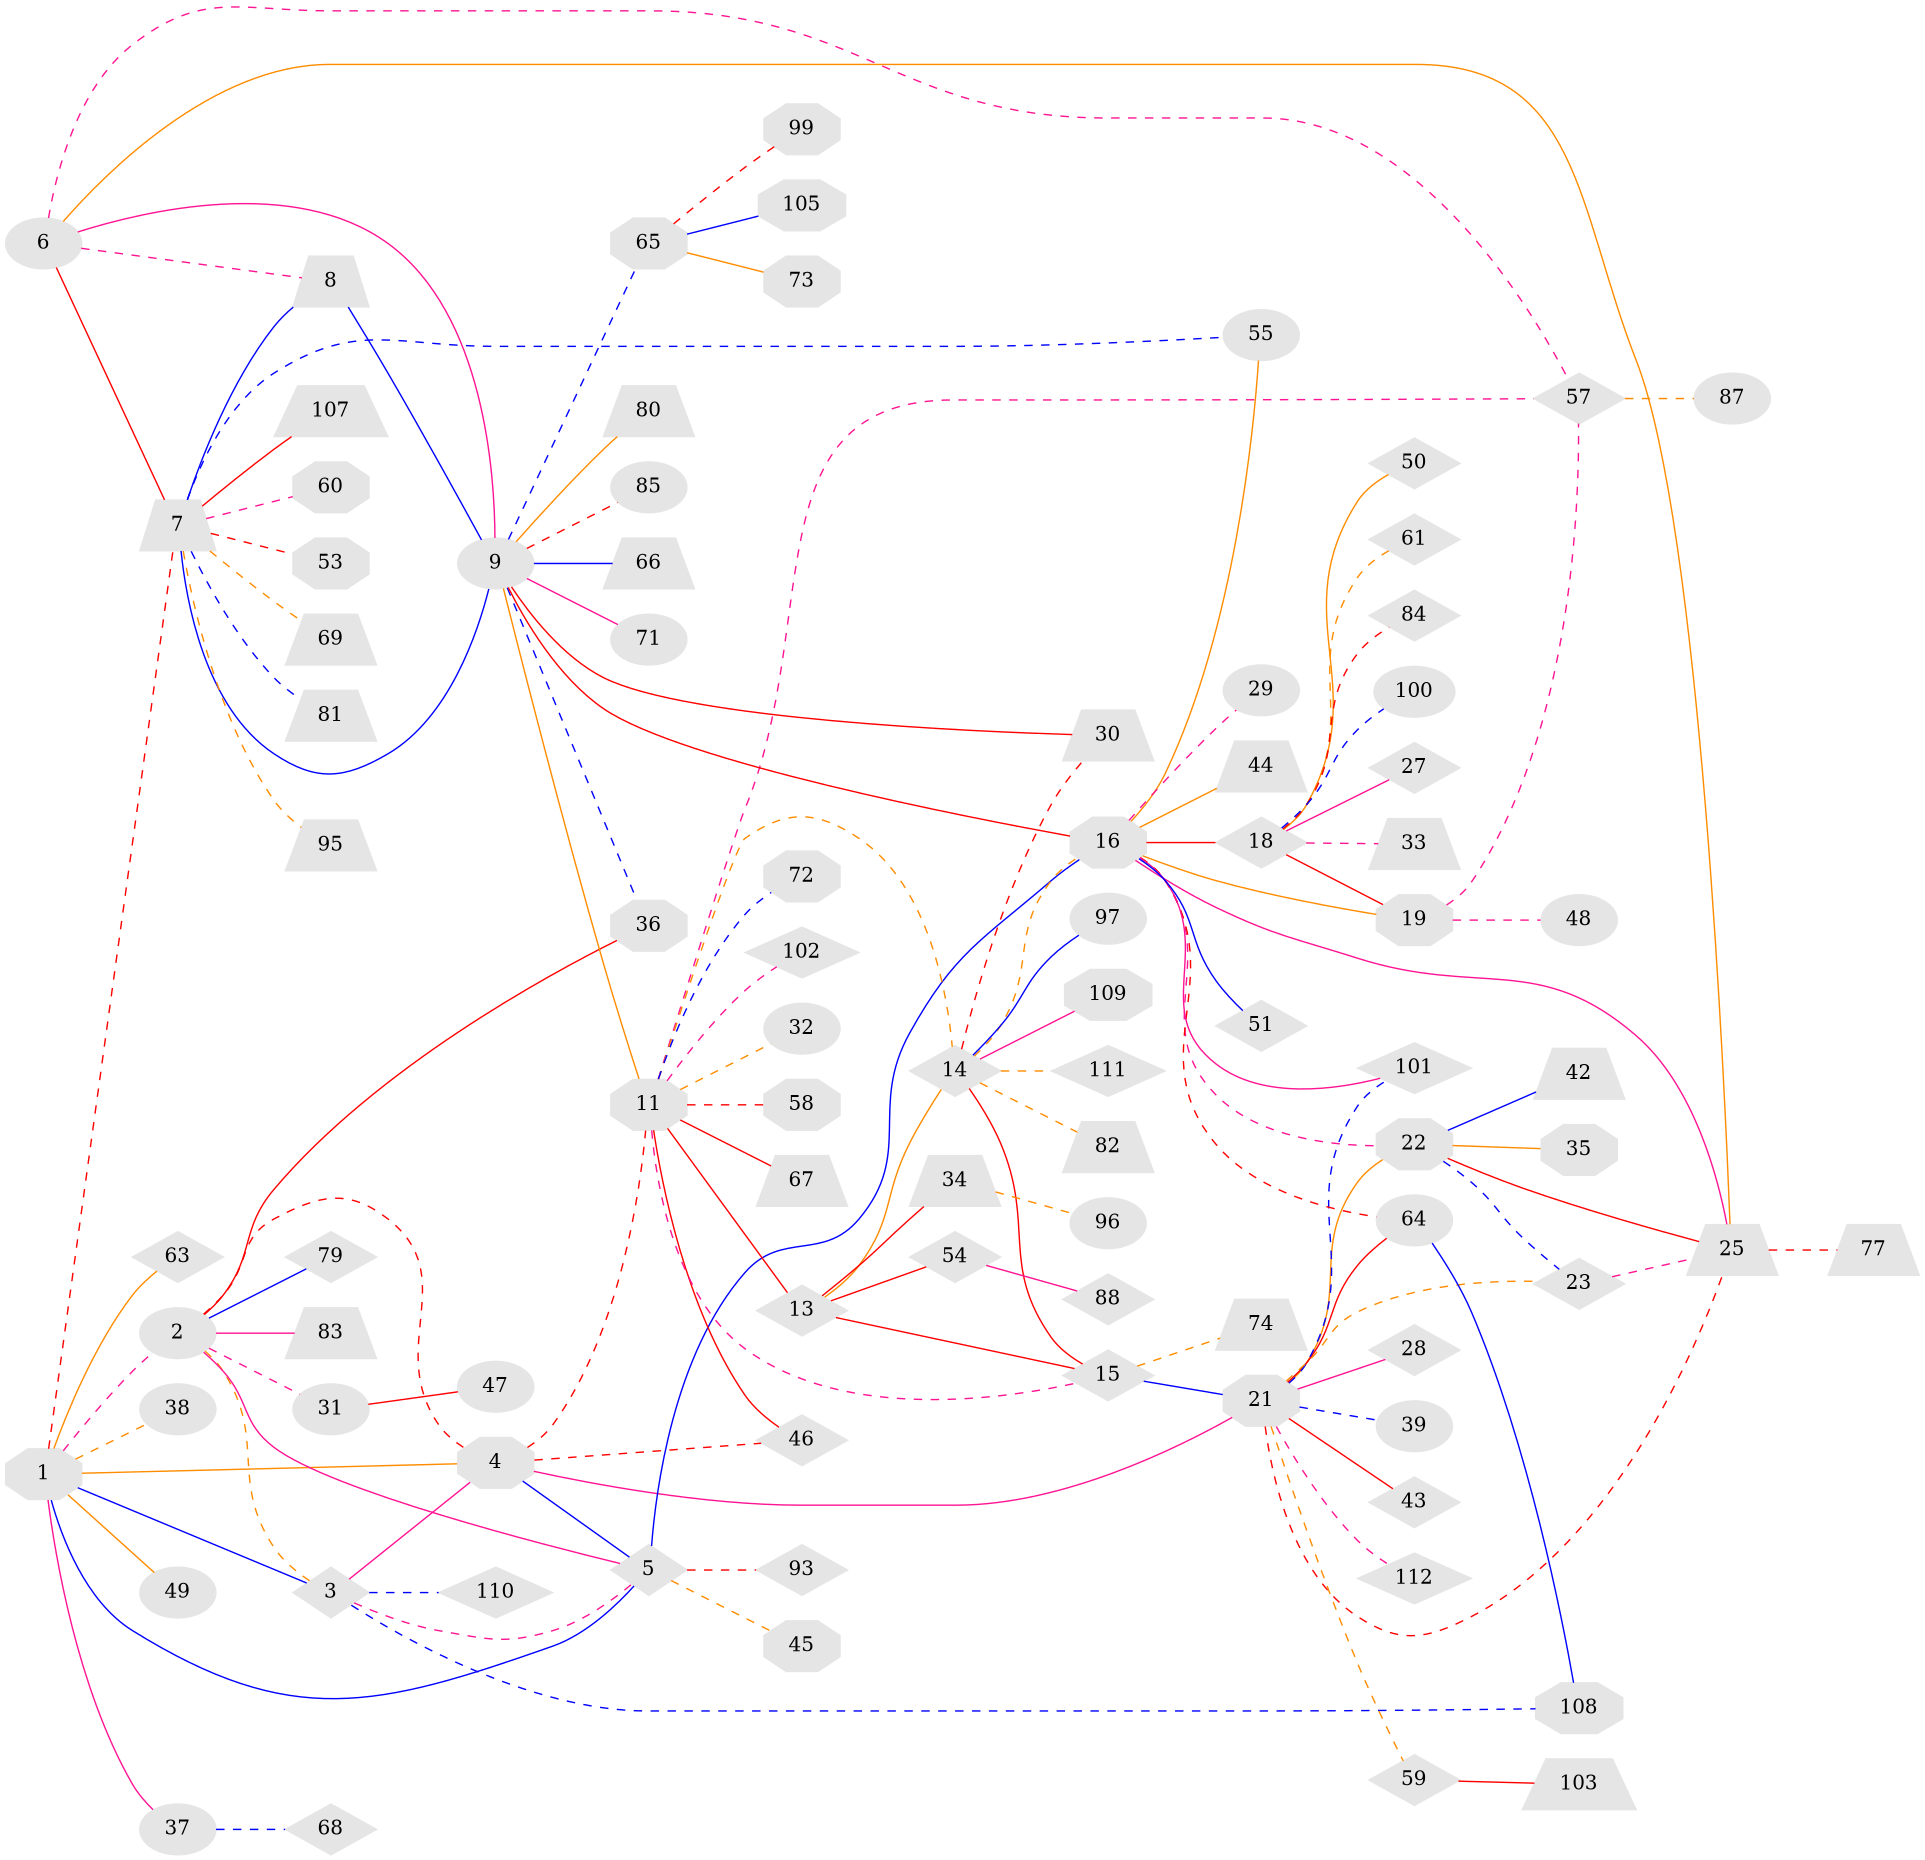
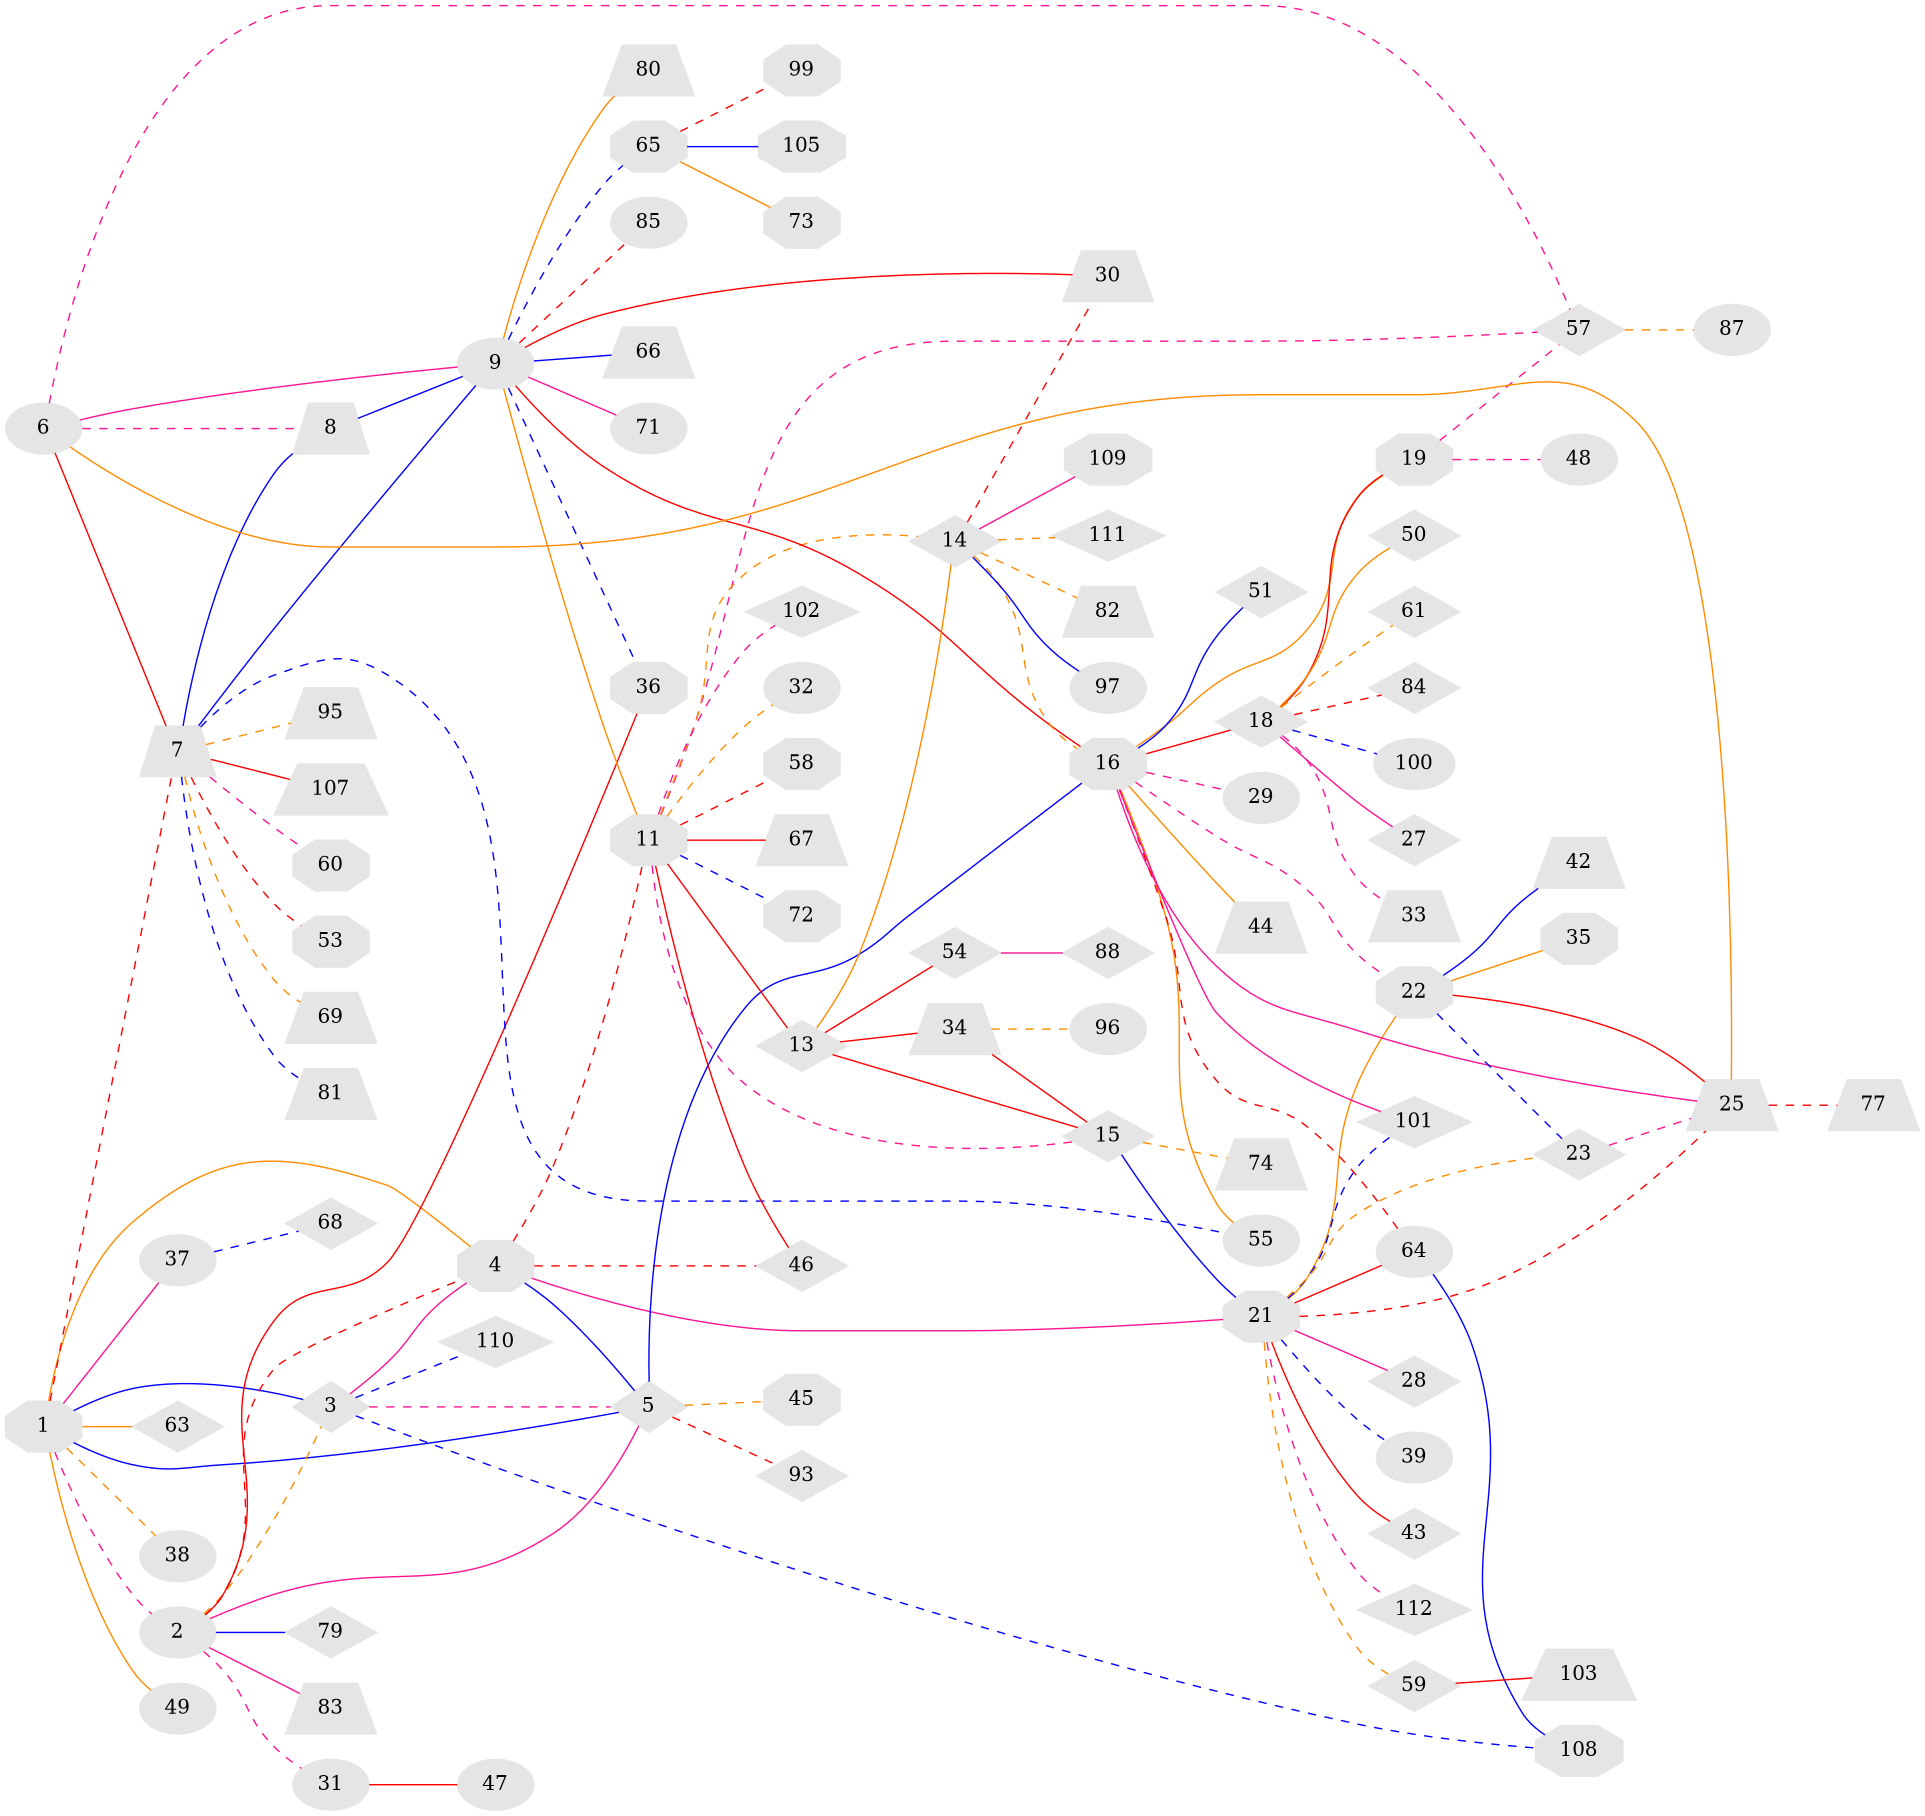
edge "14" -- "15": now "34" -- "15"
